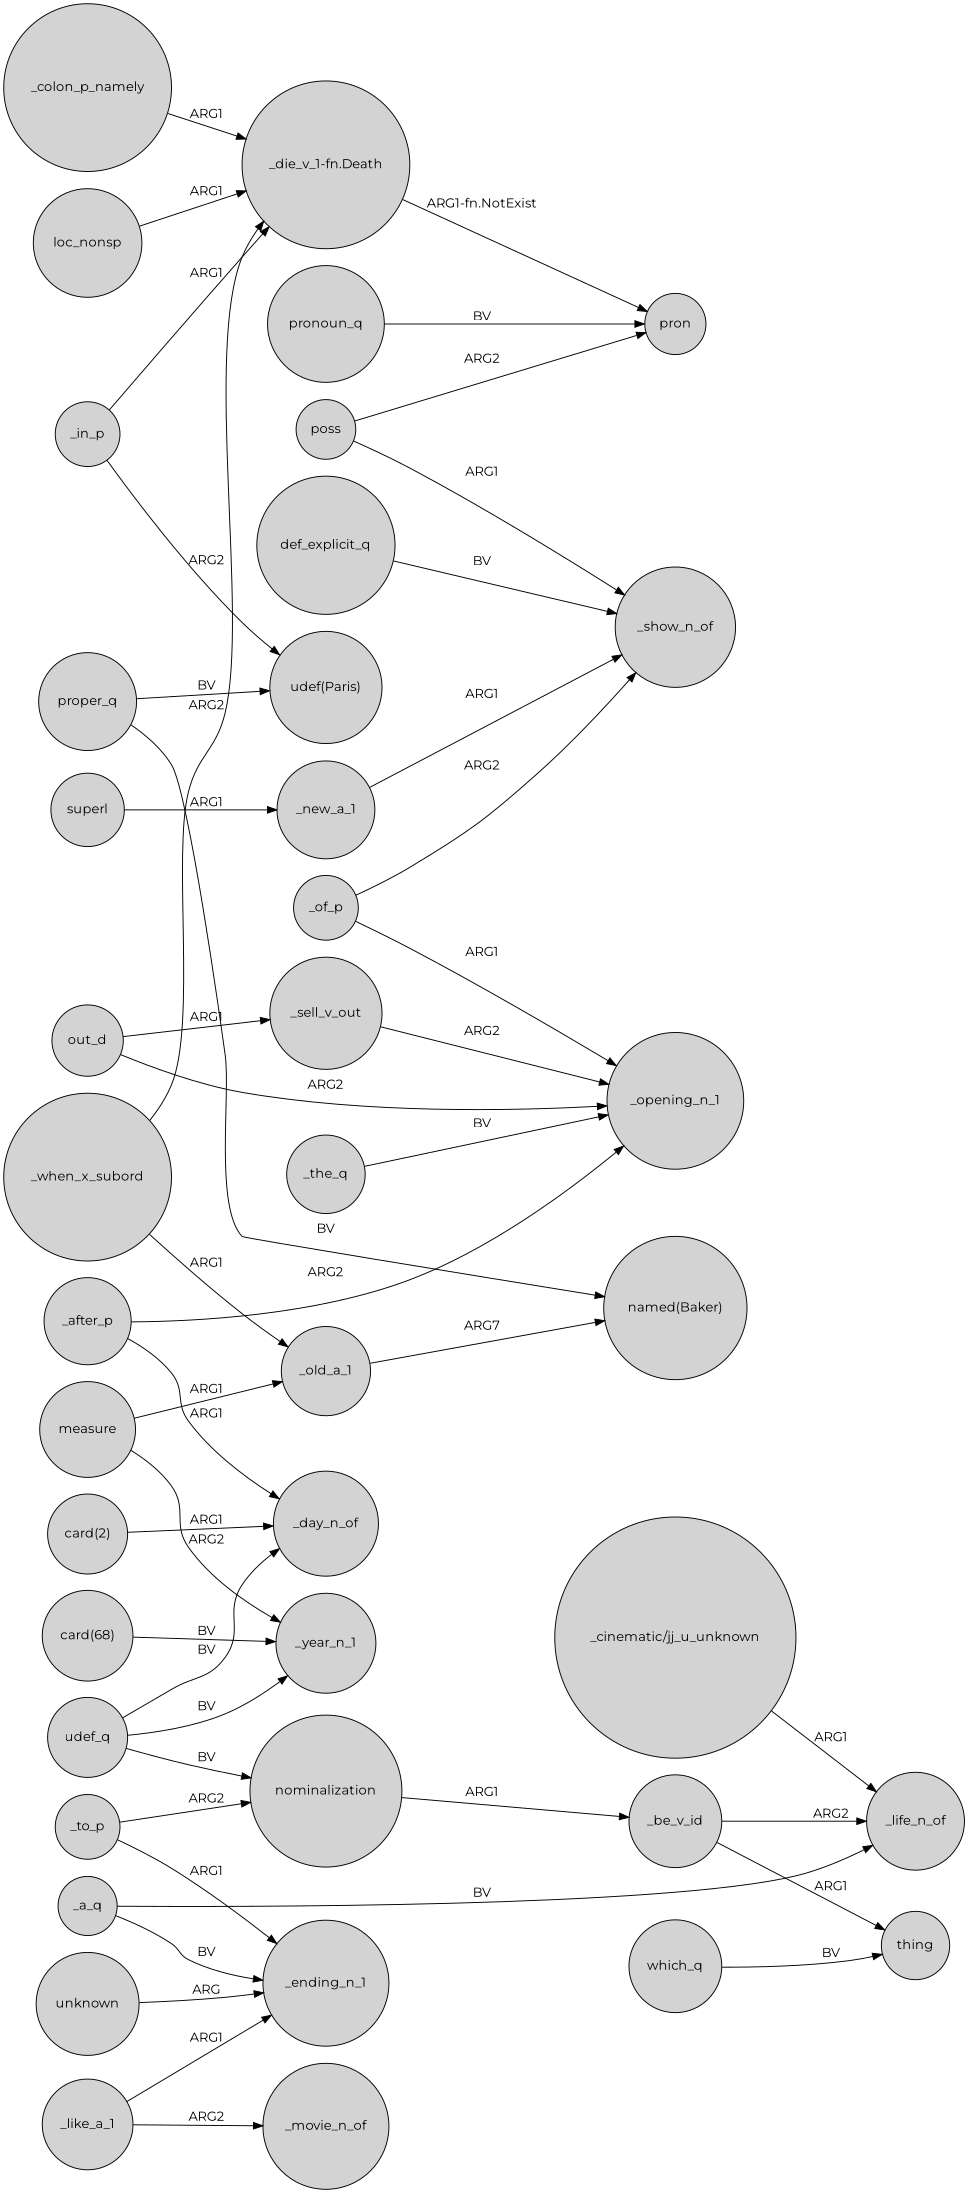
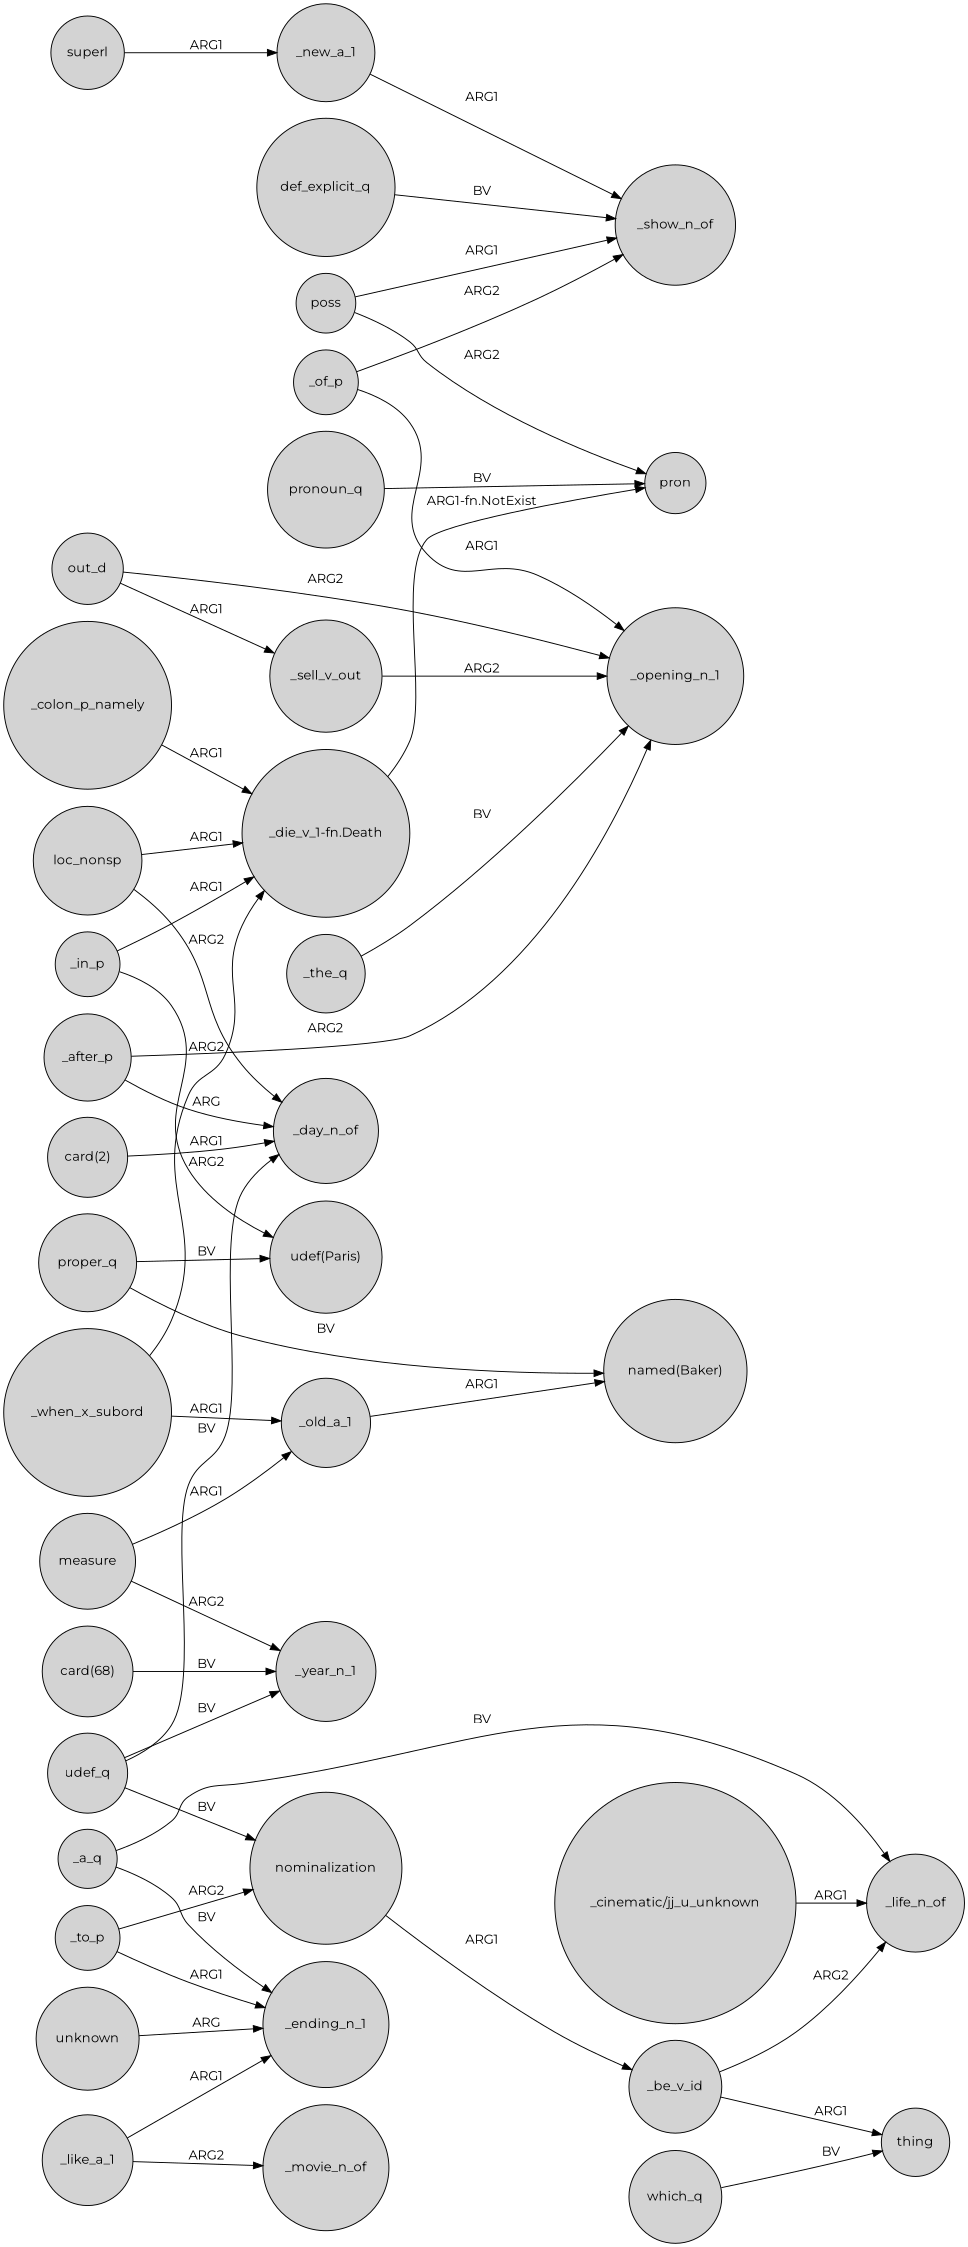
edge "loc_nonsp" -> "_day_n_of": added, label "ARG2"
edge "_old_a_1" -> "named(Baker)": label "ARG7" -> "ARG1"
edge "_after_p" -> "_day_n_of": label "ARG1" -> "ARG"
